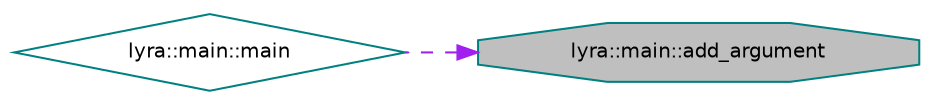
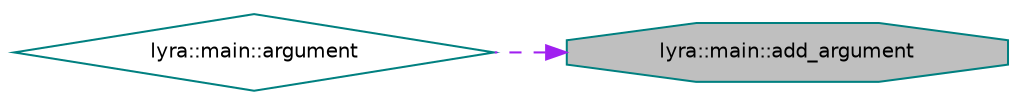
node "lyra::main::main": label "lyra::main::main" -> "lyra::main::argument"
